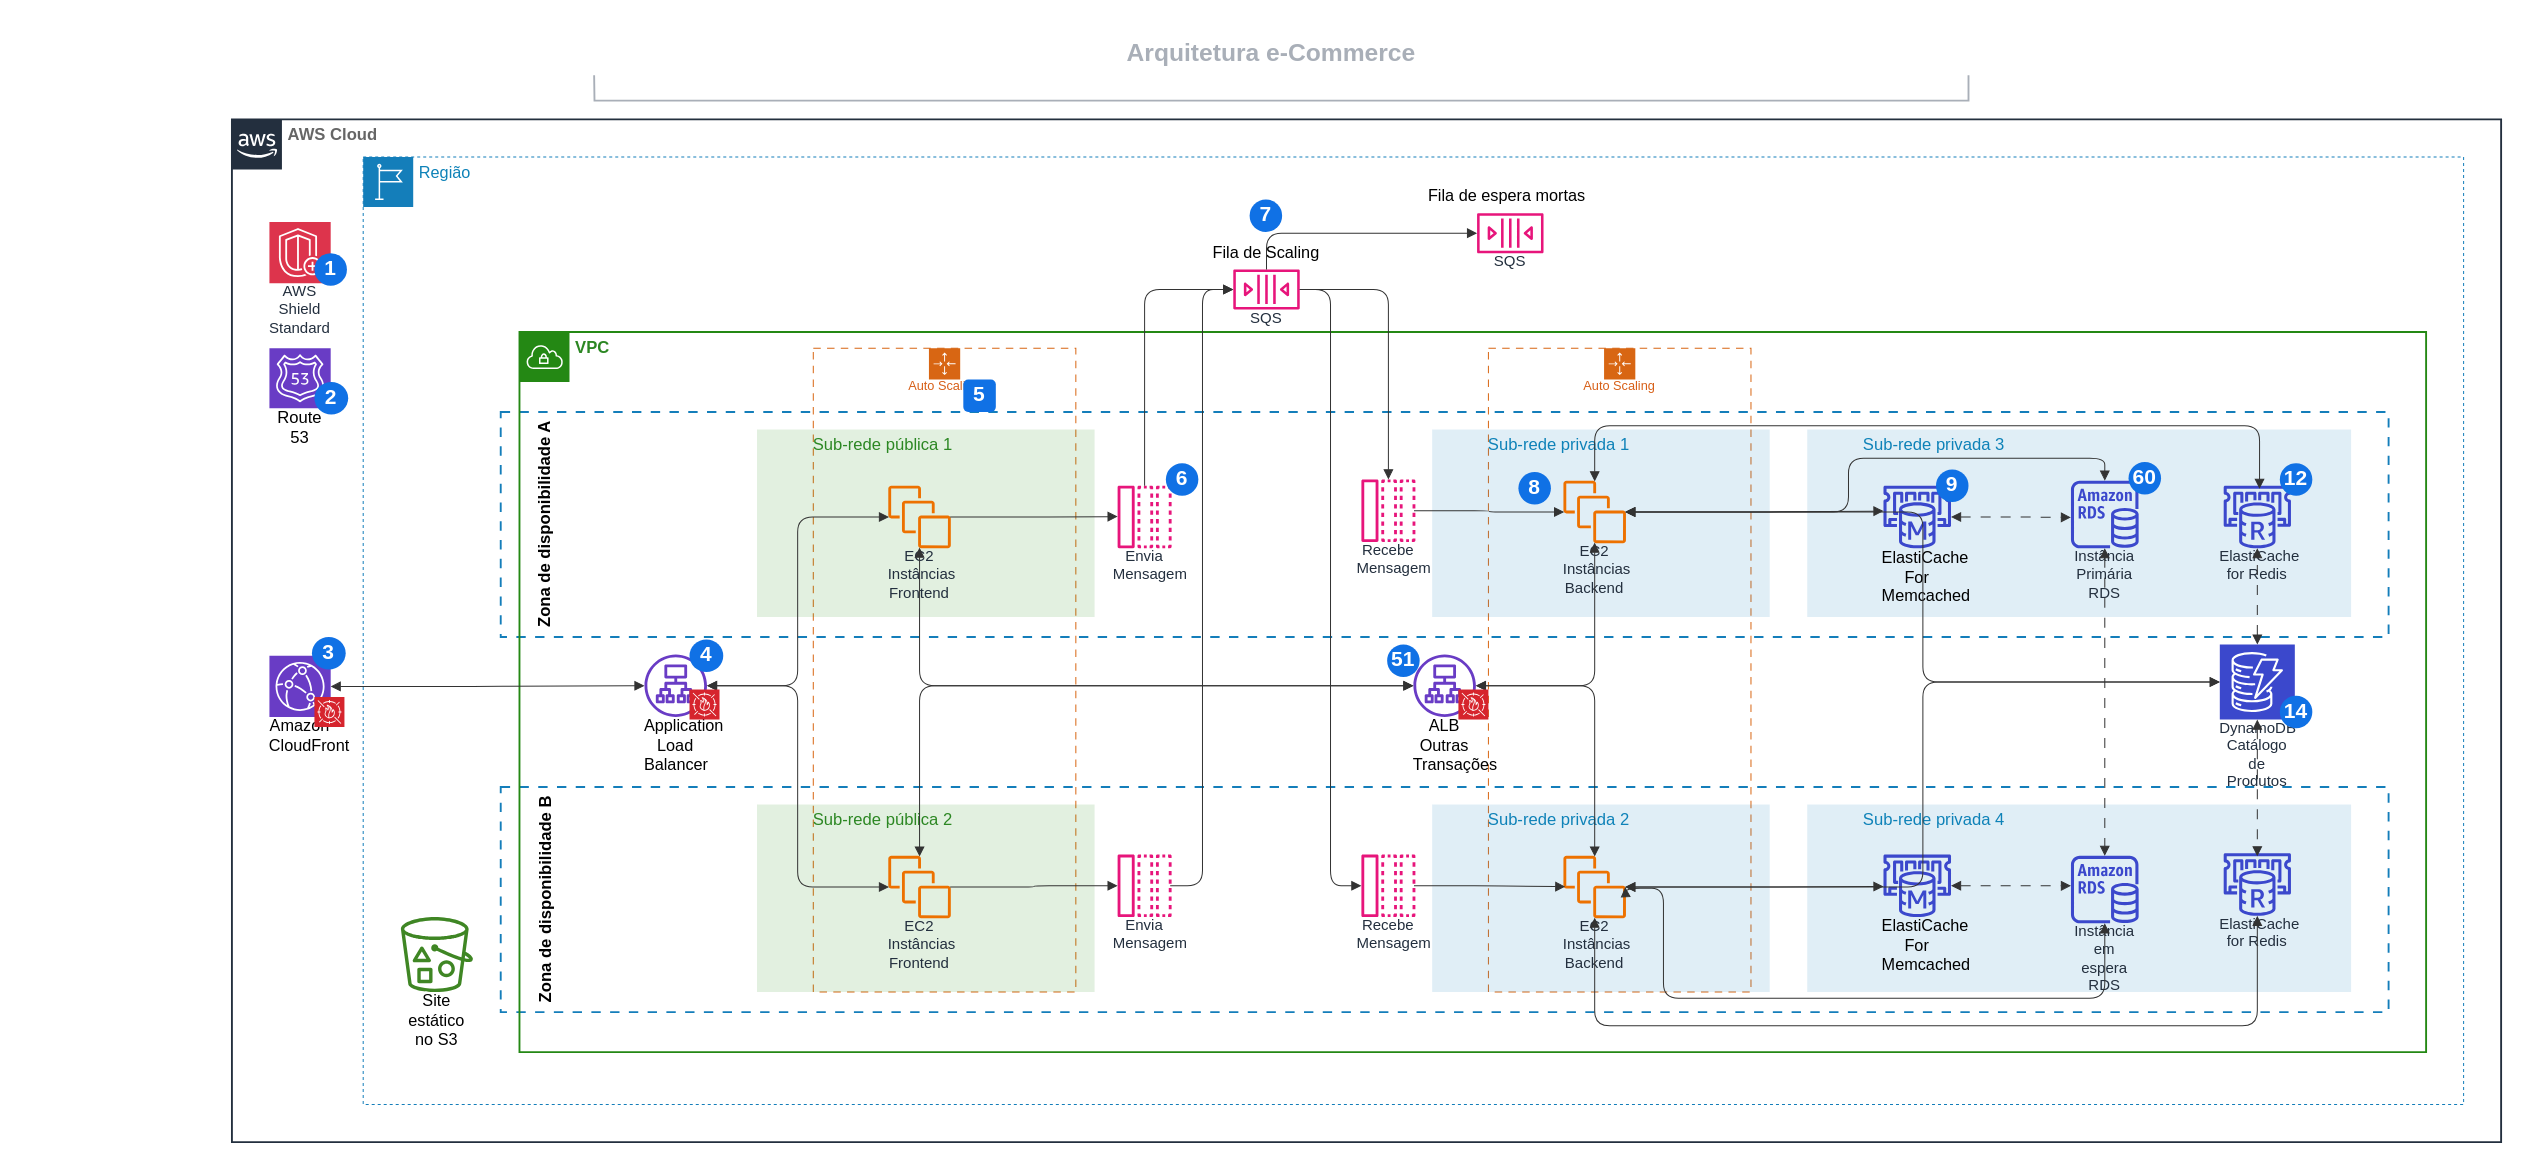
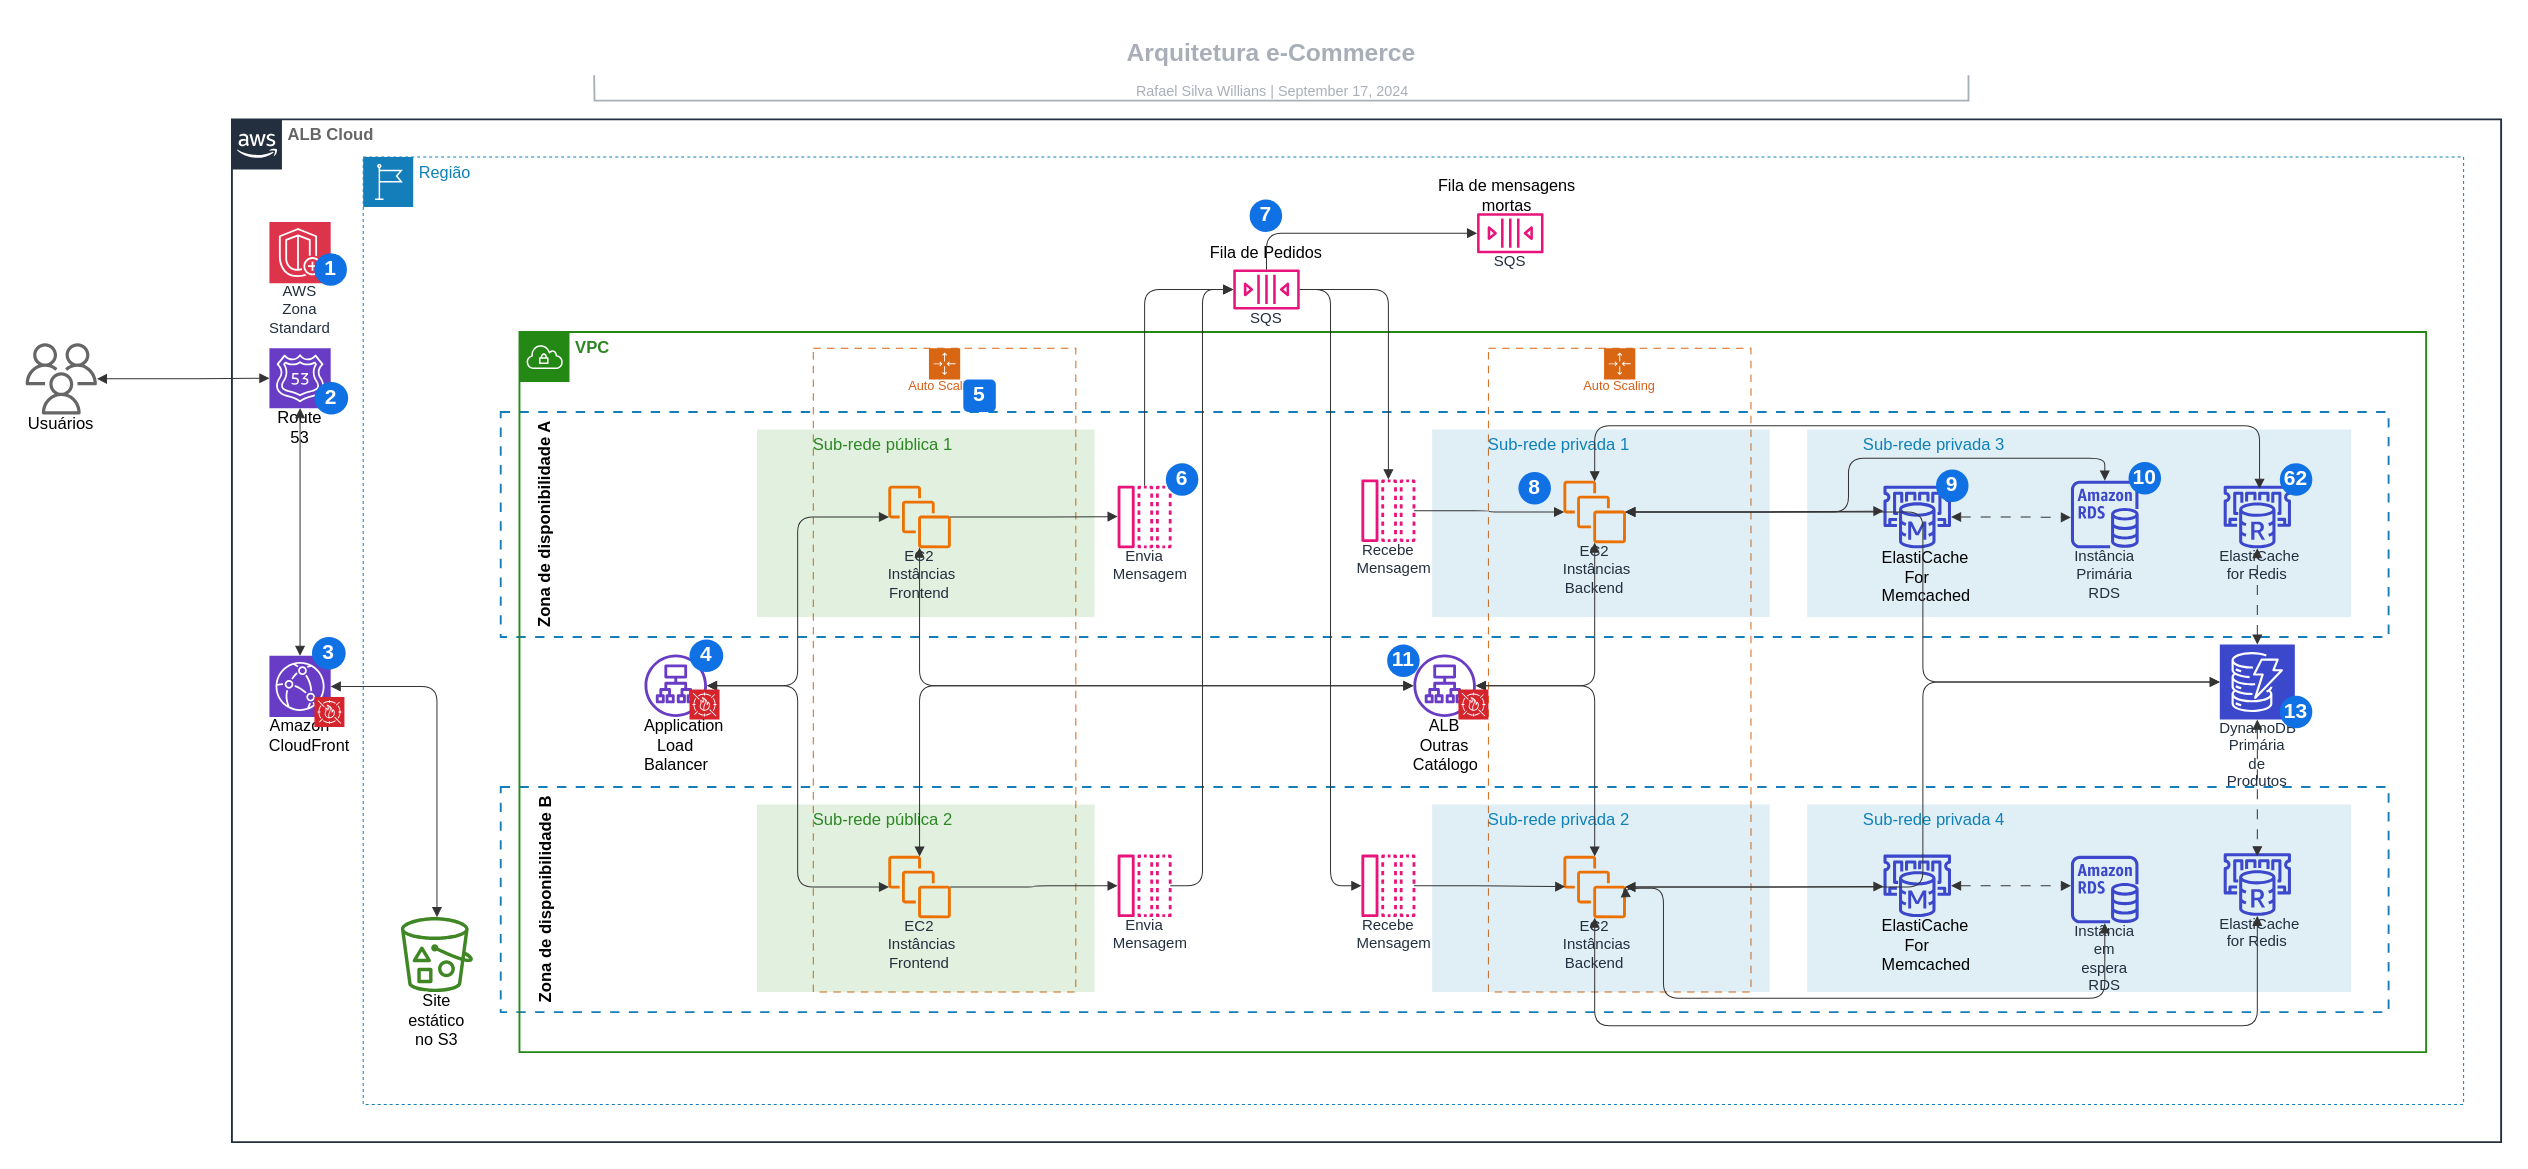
node "Arquitetura e-Commerce": shape diamond -> rounded rectangle
node "Rafael Silva Willians | September 17, 2024": added
node "AWS Cloud": label "AWS Cloud" -> "ALB Cloud"
node "Fila de espera mortas": label "Fila de espera mortas" -> "Fila de mensagens mortas"
node "Fila de Scaling": label "Fila de Scaling" -> "Fila de Pedidos"
node "AWS Shield Standard": label "AWS Shield Standard" -> "AWS Zona Standard"
node "Usuários": added
edge "Route 53" -- "Usuários": added
node "60": label "60" -> "10"
node "12": label "12" -> "62"
edge "Route 53" -- "Amazon CloudFront": added
node "51": label "51" -> "11"
edge "Application Load Balancer" -- "Amazon CloudFront": removed
edge "Instância Primária RDS" -- "Instância em espera RDS": removed
node "14": label "14" -> "13"
node "ALB Outras Transações": label "ALB Outras Transações" -> "ALB Outras Catálogo"
node "DynamoDB Catálogo de Produtos": label "DynamoDB Catálogo de Produtos" -> "DynamoDB Primária de Produtos"
edge "Amazon CloudFront" -- "Site estático no S3": added
